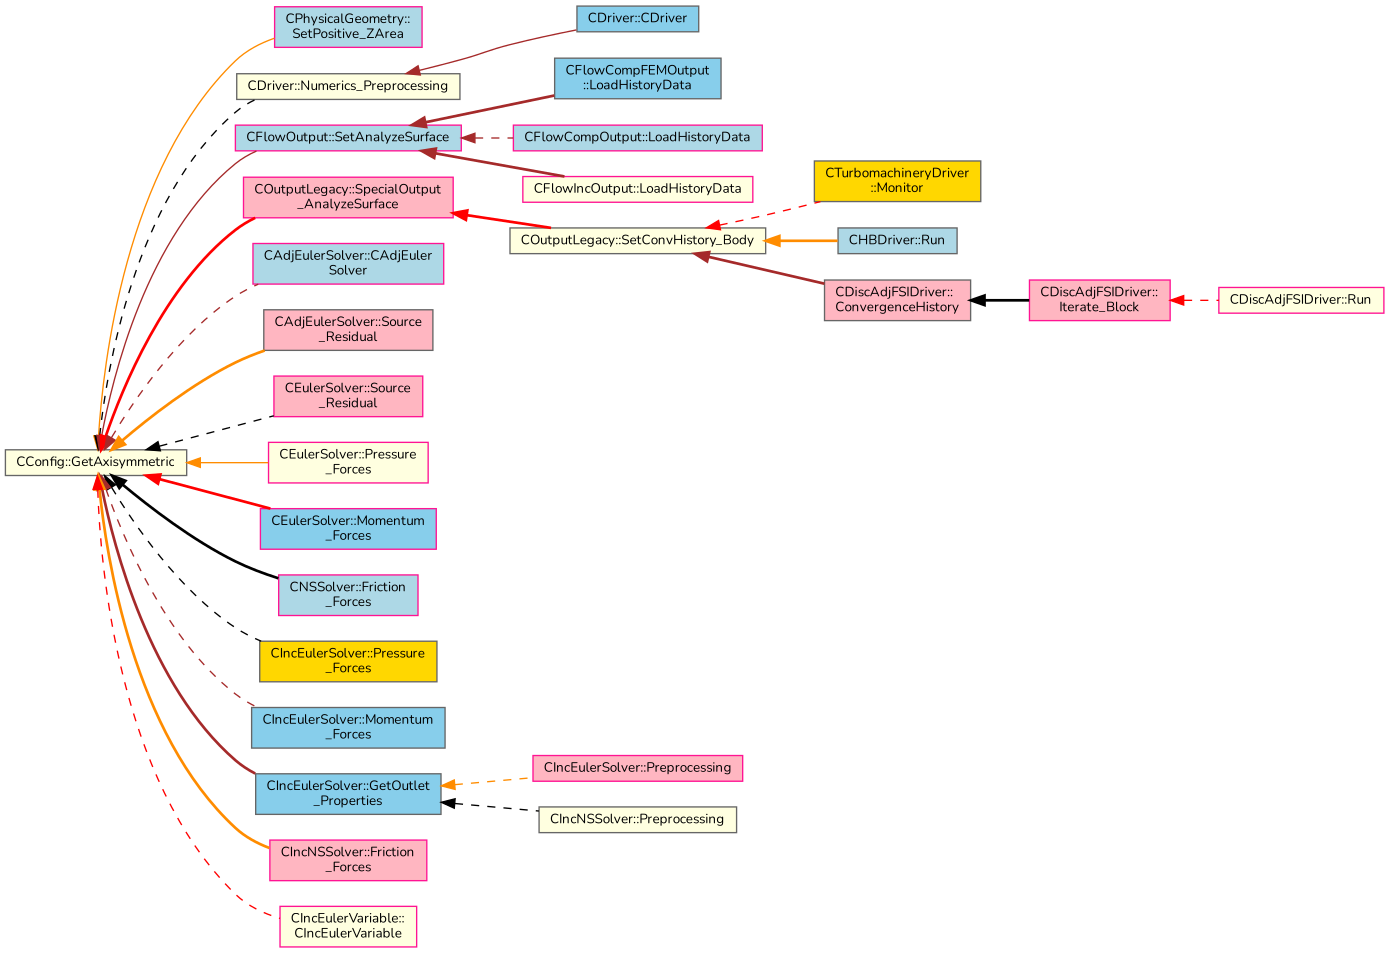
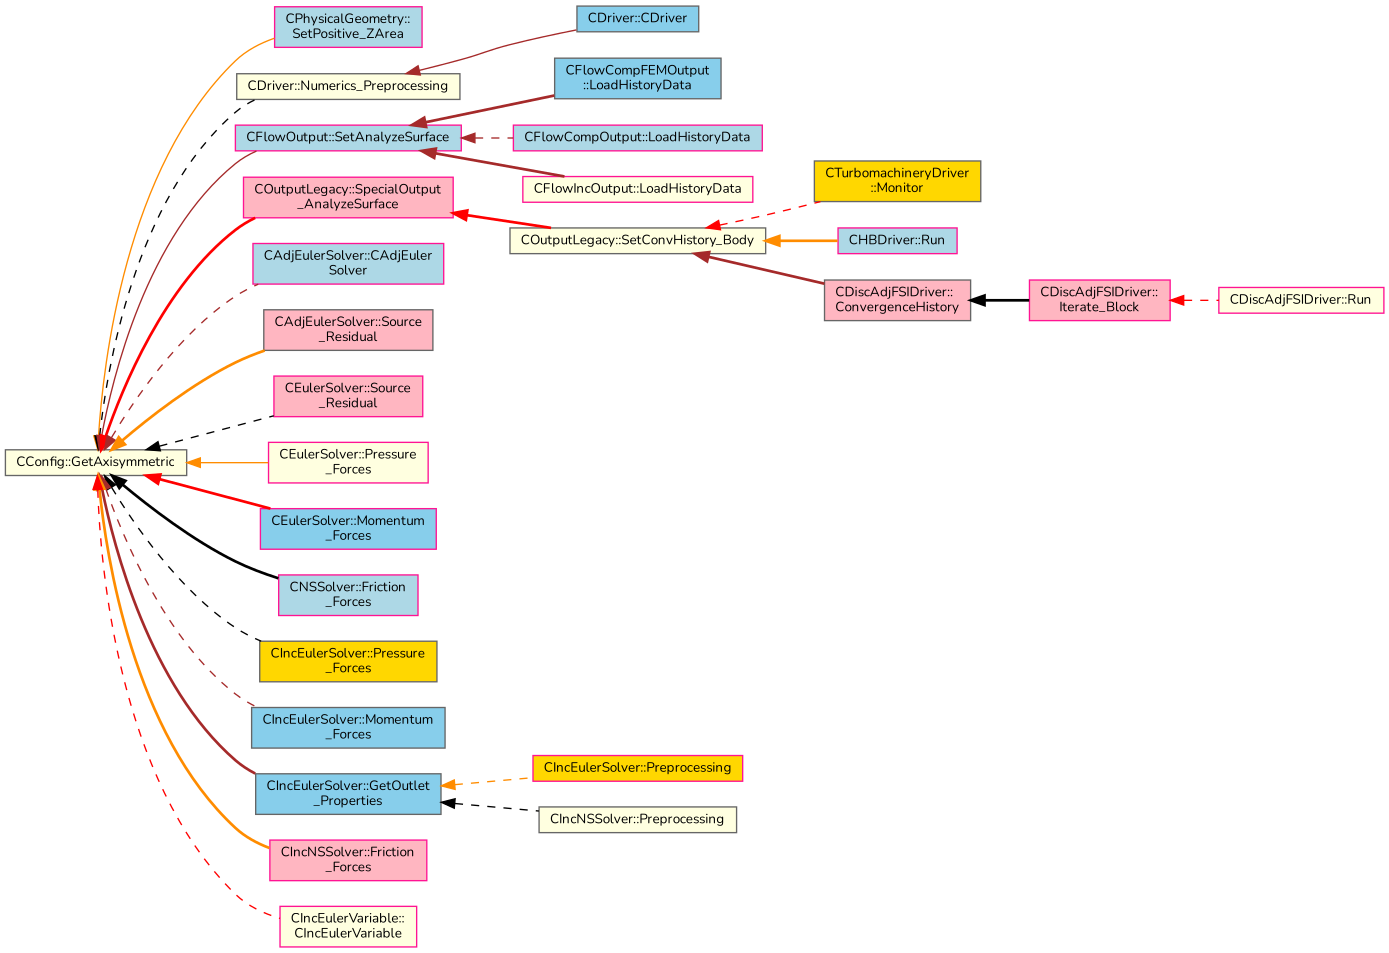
node "CHBDriver::Run": color gray40 -> deeppink
node "CIncEulerSolver::Preprocessing": fillcolor lightpink -> gold
